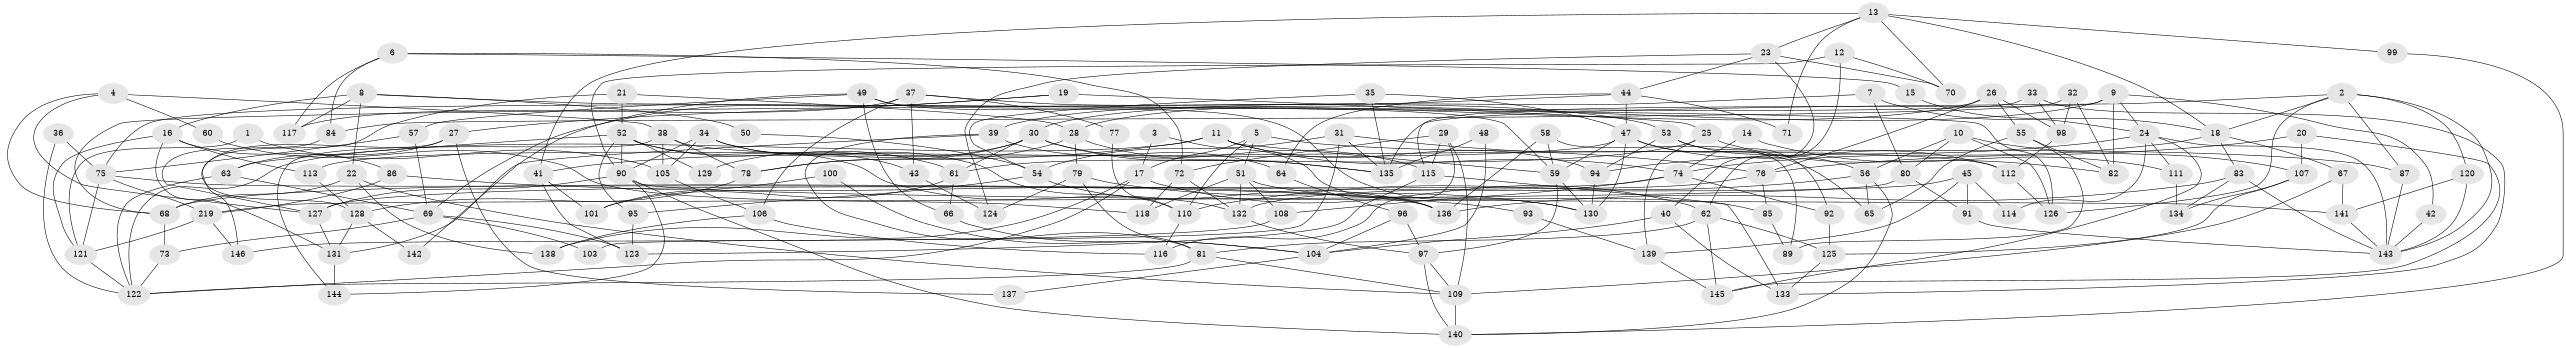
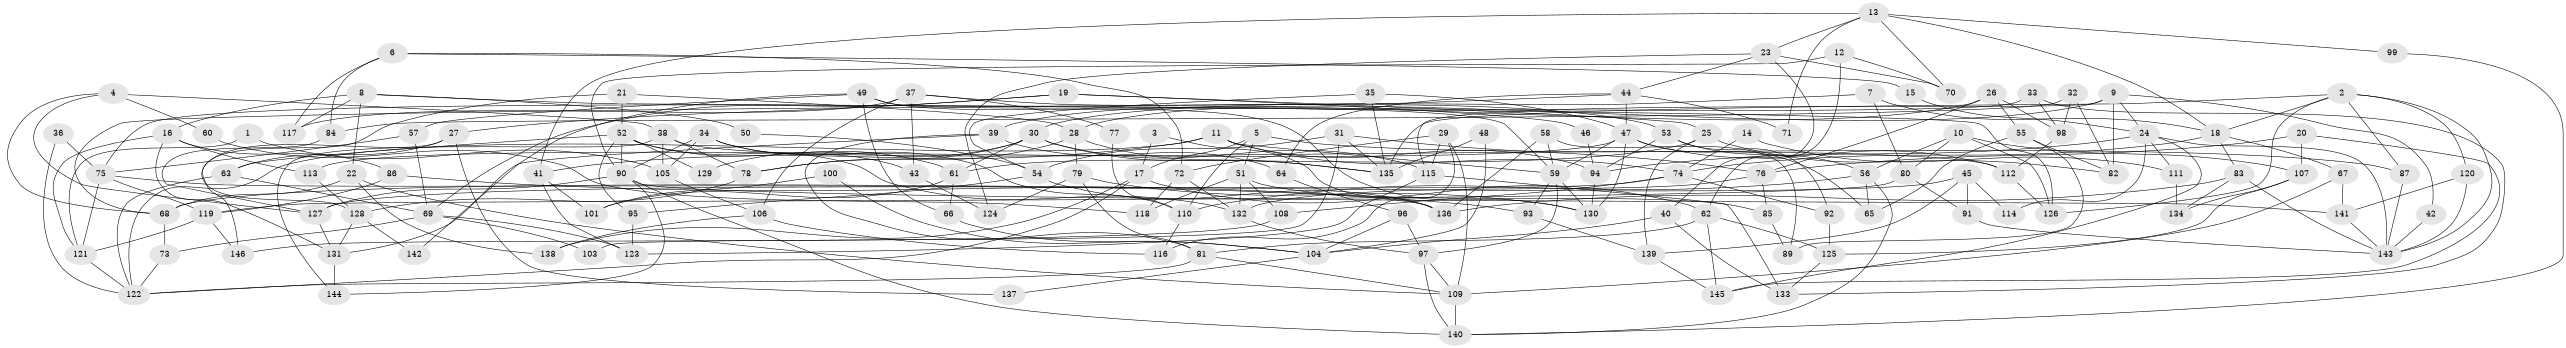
node "46": added
edge "59" -- "93": added
node "219": label "219" -> "119"
